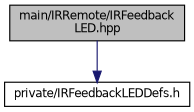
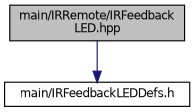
node "private/IRFeedbackLEDDefs.h": label "private/IRFeedbackLEDDefs.h" -> "main/IRFeedbackLEDDefs.h"
